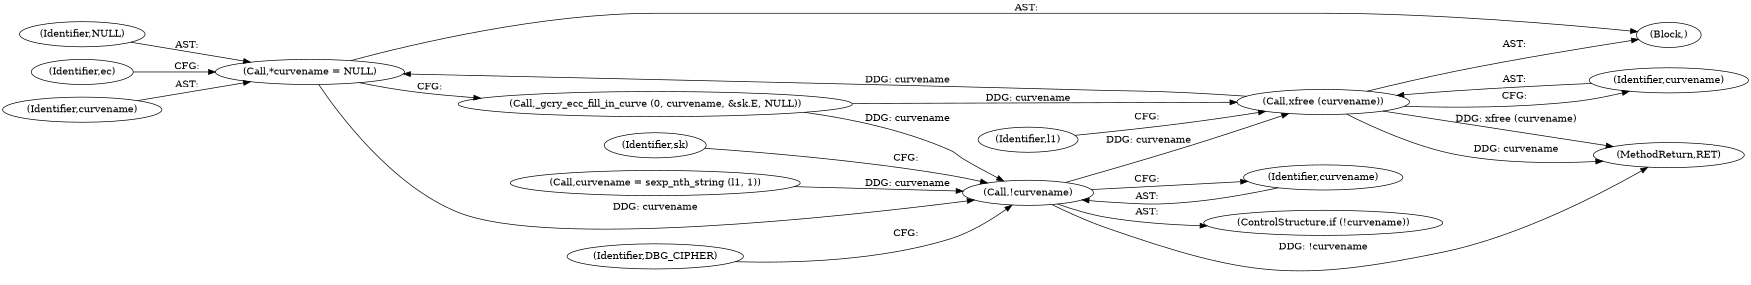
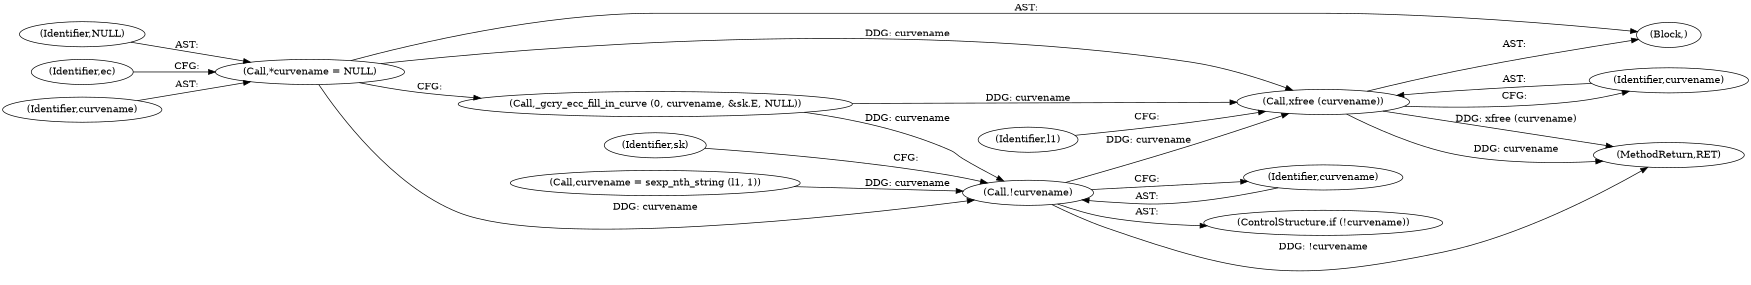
edge "(Call,xfree (curvename))" -> "(Call,*curvename = NULL)": reversed
node "(Identifier,DBG_CIPHER)": removed
